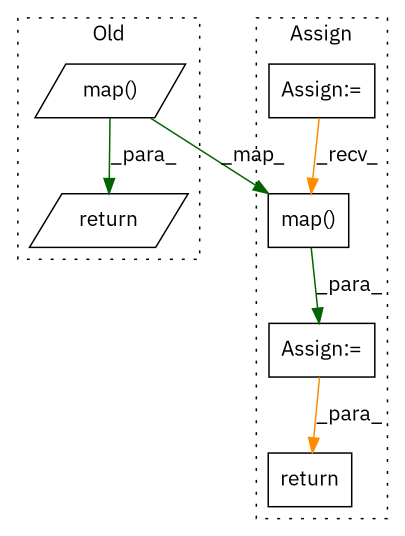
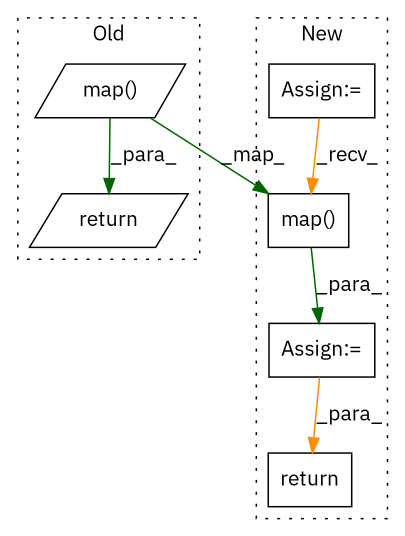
cluster "Assign": label "Assign" -> "New"
